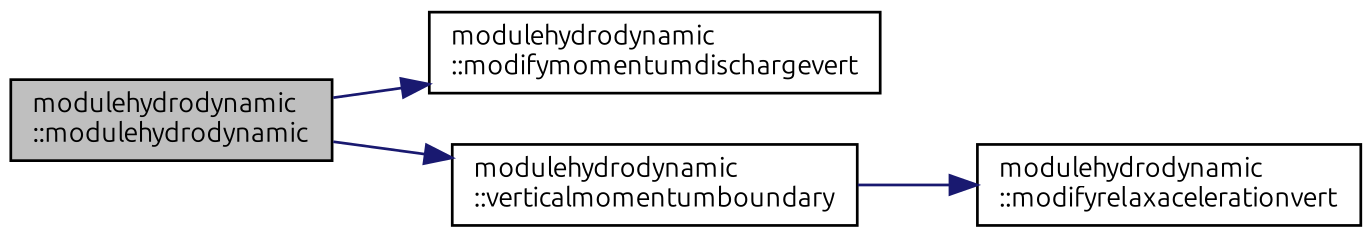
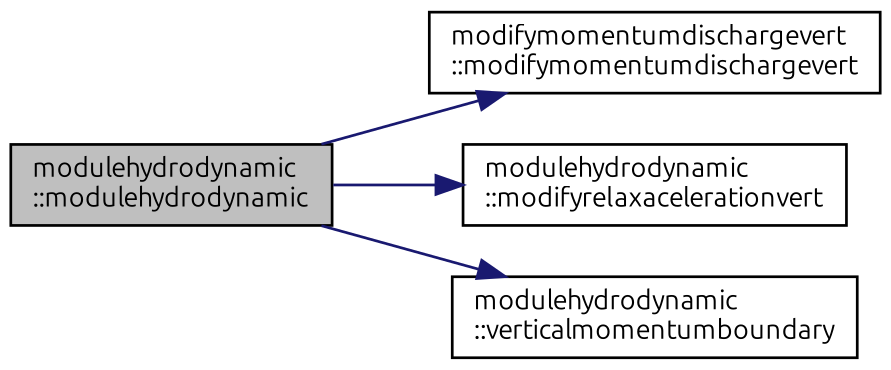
node "modulehydrodynamic ::modifymomentumdischargevert": label "modulehydrodynamic ::modifymomentumdischargevert" -> "modifymomentumdischargevert ::modifymomentumdischargevert"
edge "modulehydrodynamic ::verticalmomentumboundary" -> "modulehydrodynamic ::modifyrelaxacelerationvert": now "modulehydrodynamic ::modulehydrodynamic" -> "modulehydrodynamic ::modifyrelaxacelerationvert"
